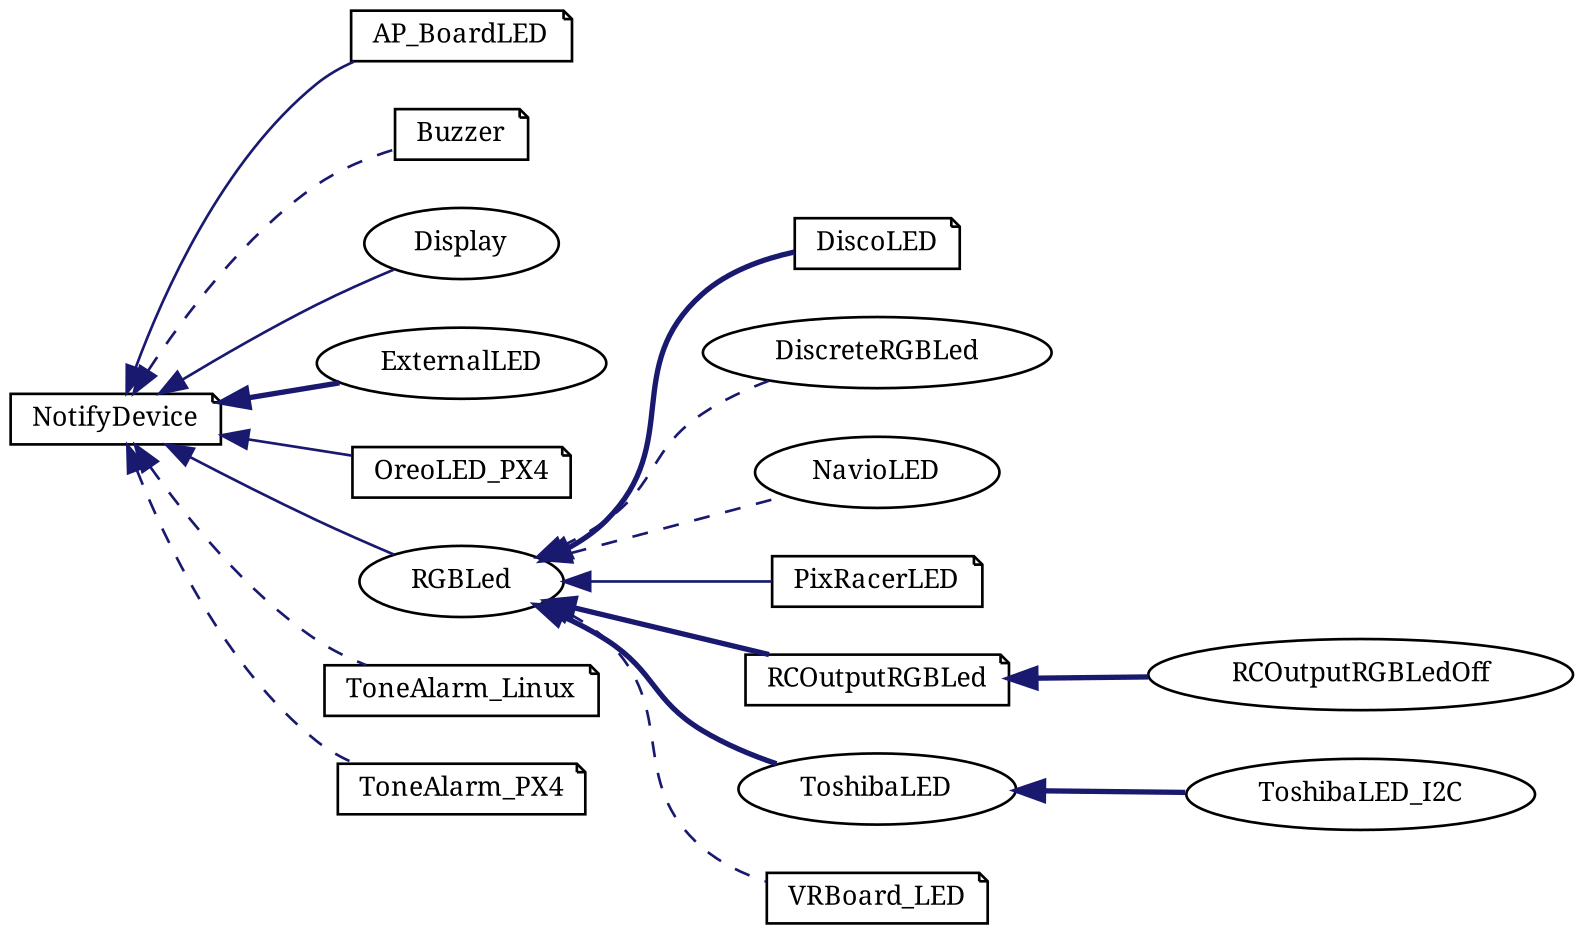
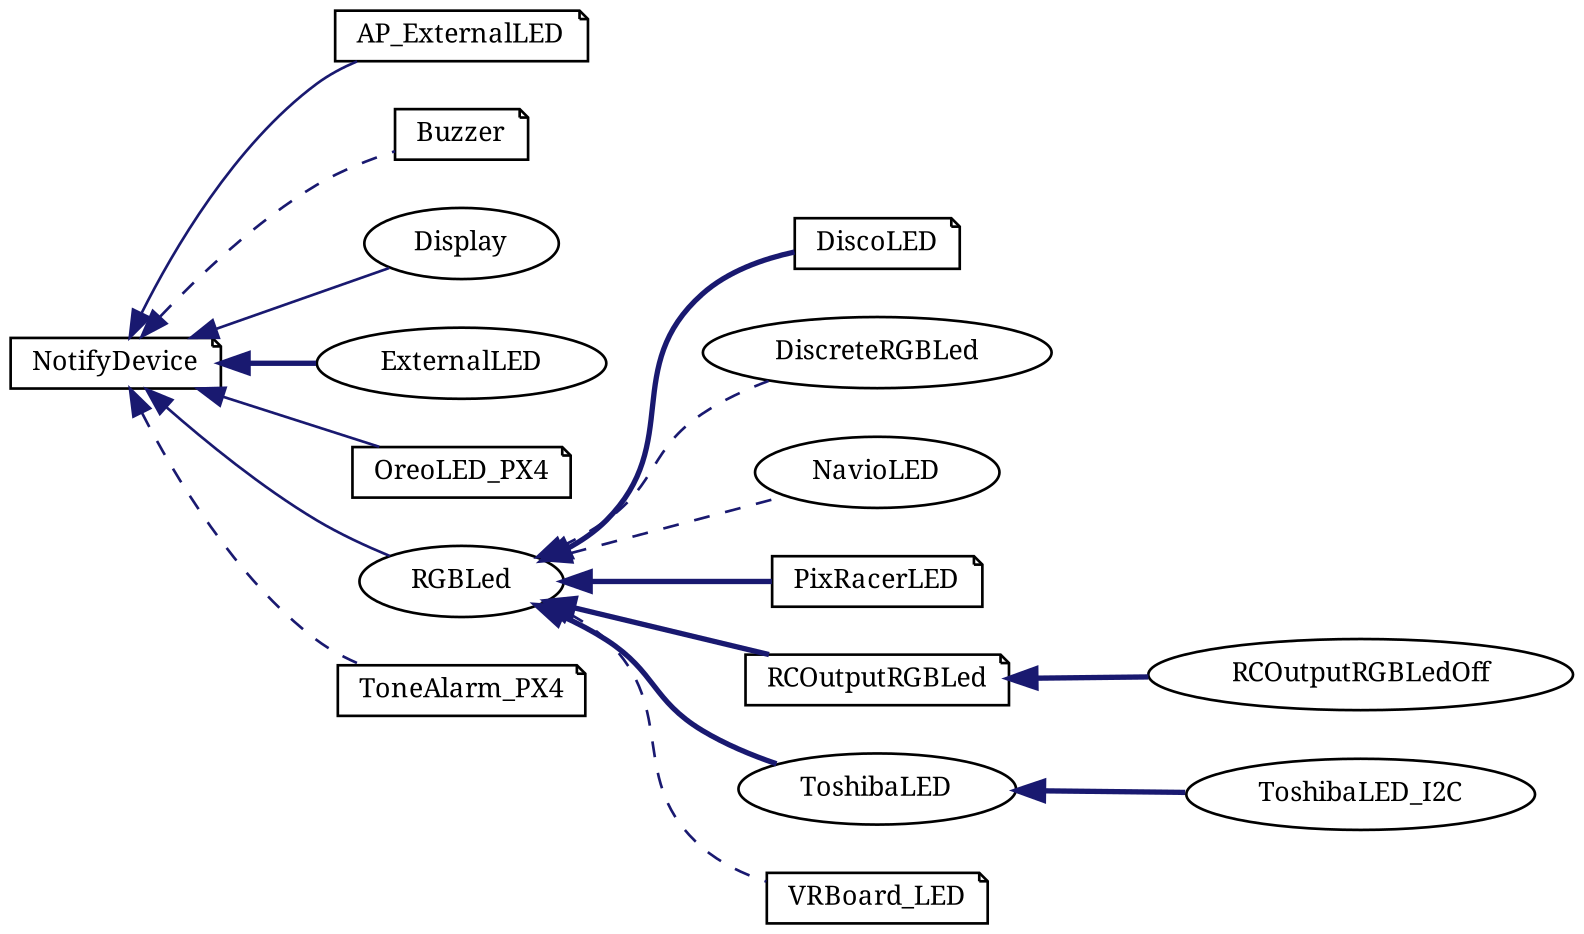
node "AP_BoardLED": label "AP_BoardLED" -> "AP_ExternalLED"
edge "PixRacerLED" -> "RGBLed": style solid -> bold
node "ToneAlarm_Linux": removed
